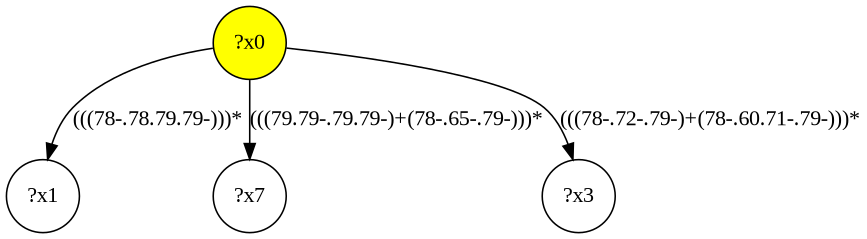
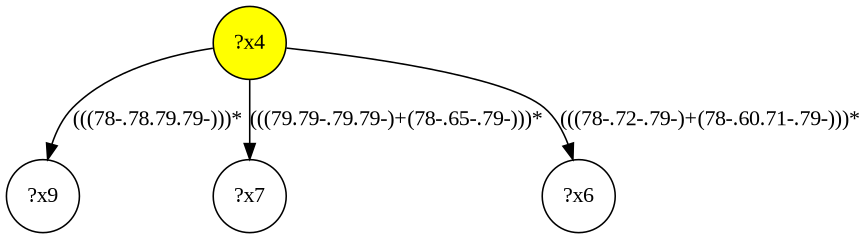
node "?x0": label "?x0" -> "?x4"
node "?x1": label "?x1" -> "?x9"
node "?x3": label "?x3" -> "?x6"
